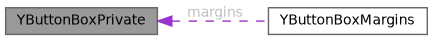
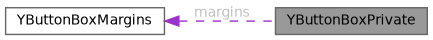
edge "YButtonBoxMargins" -> "YButtonBoxPrivate": reversed
